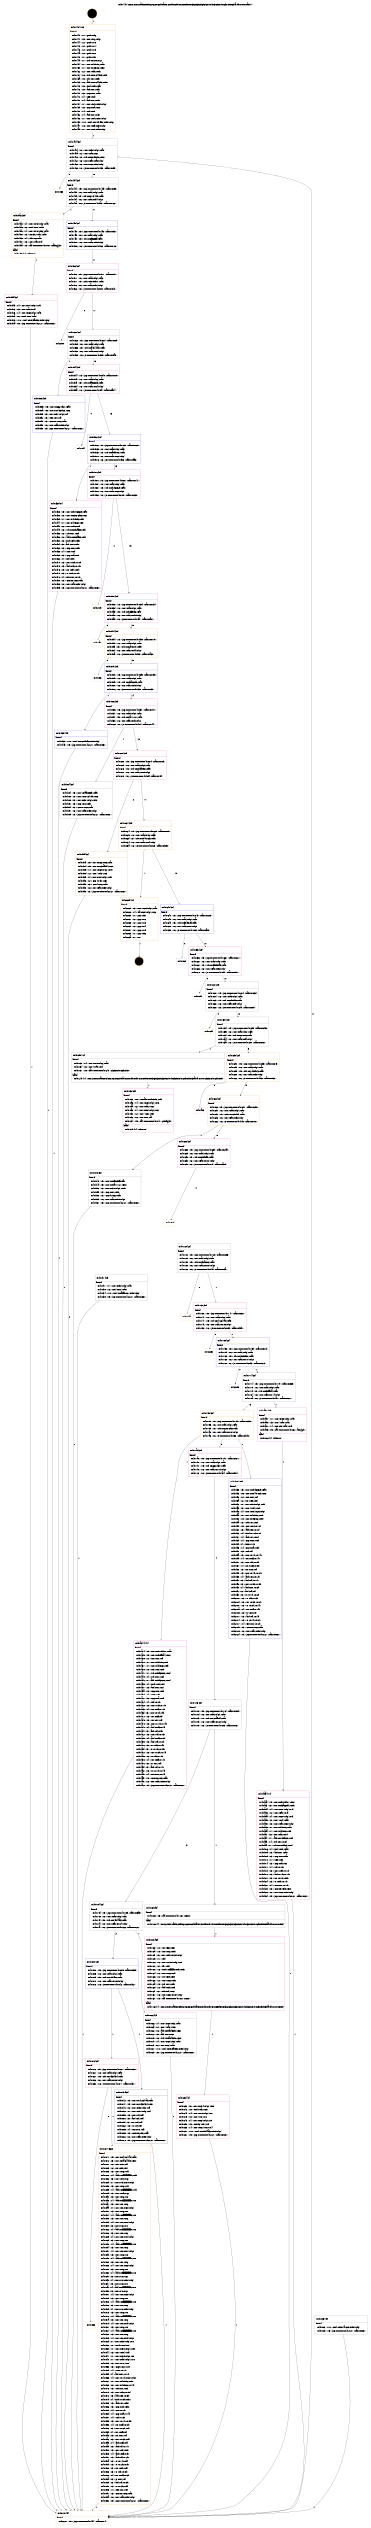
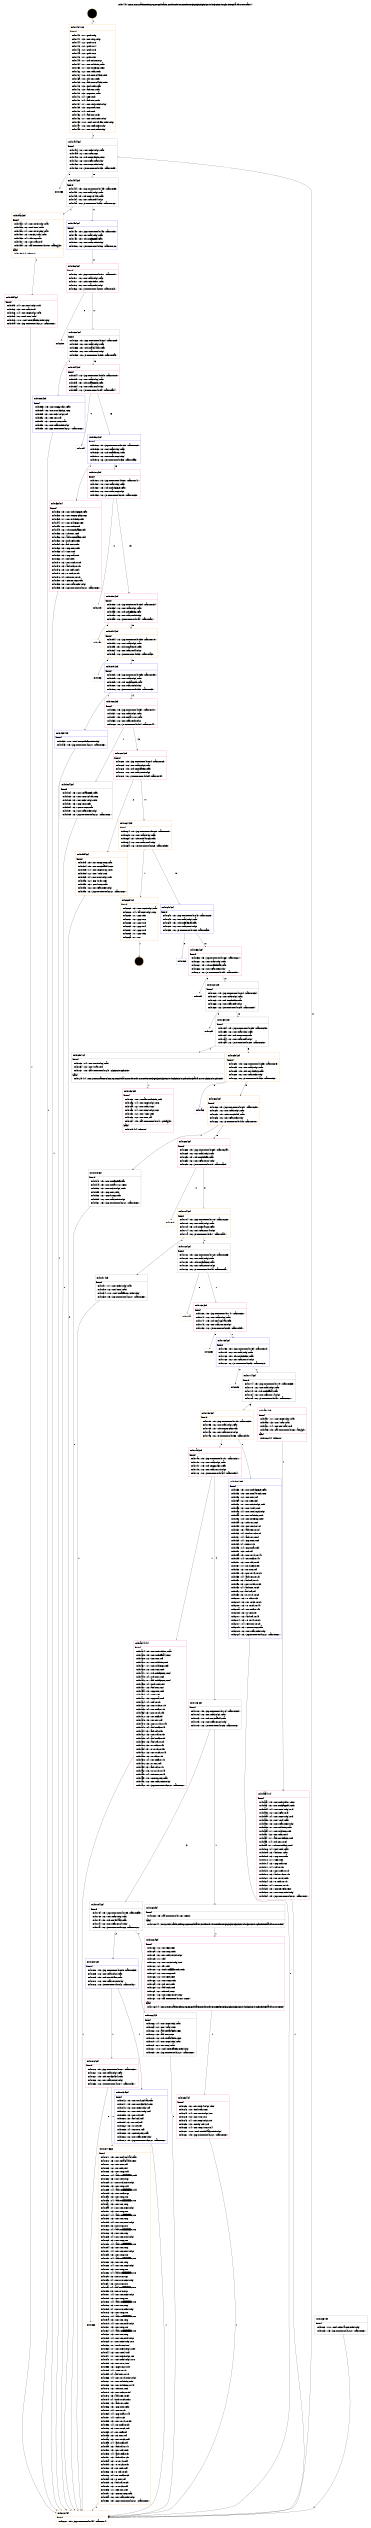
node "0x401704 [28]": added
edge "0x401774 [28]" -> "0x401ab7 [19]": removed, label "1"
edge "0x401790 [28]" -> "0x401a24 [147]": now "0x4017ac [28]" -> "0x401a24 [147]"
